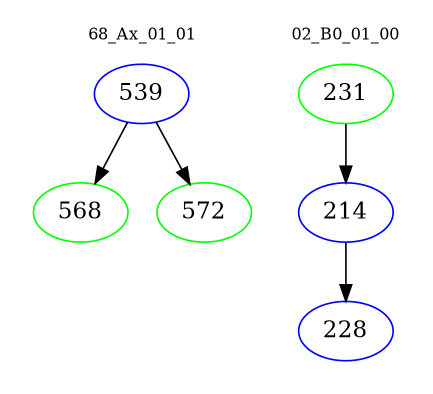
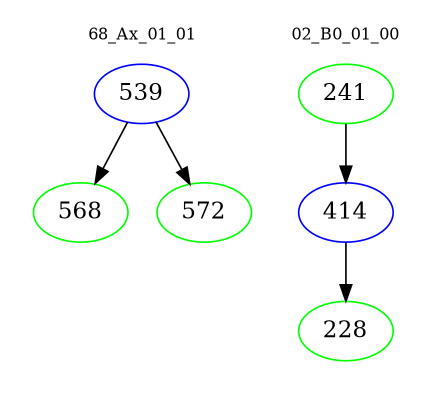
node "231": label "231" -> "241"
node "214": label "214" -> "414"
node "228": color blue -> green
